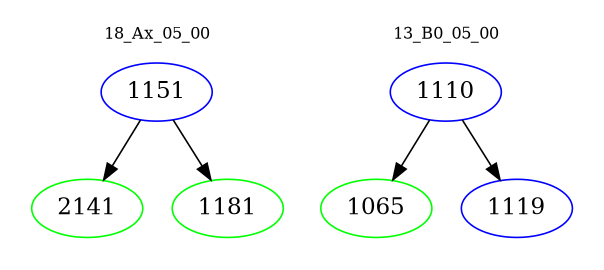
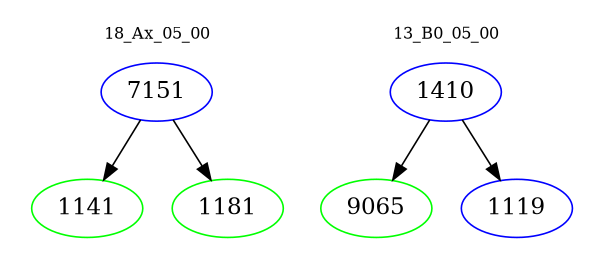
node "1151": label "1151" -> "7151"
node "1110": label "1110" -> "1410"
node "2141": label "2141" -> "1141"
node "1065": label "1065" -> "9065"
